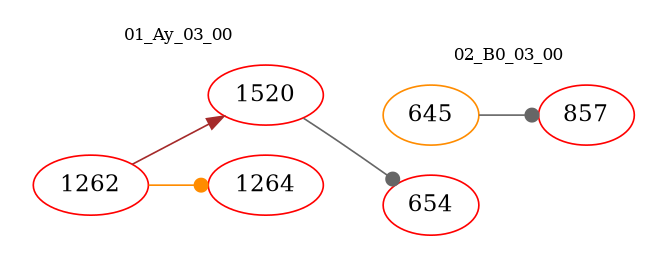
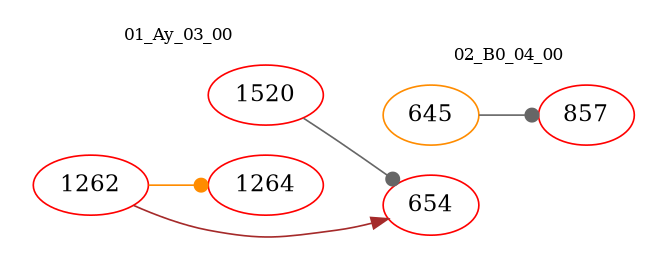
cluster "02_B0_03_00": label "02_B0_03_00" -> "02_B0_04_00"
edge "1262" -> "1520": now "1262" -> "654"
